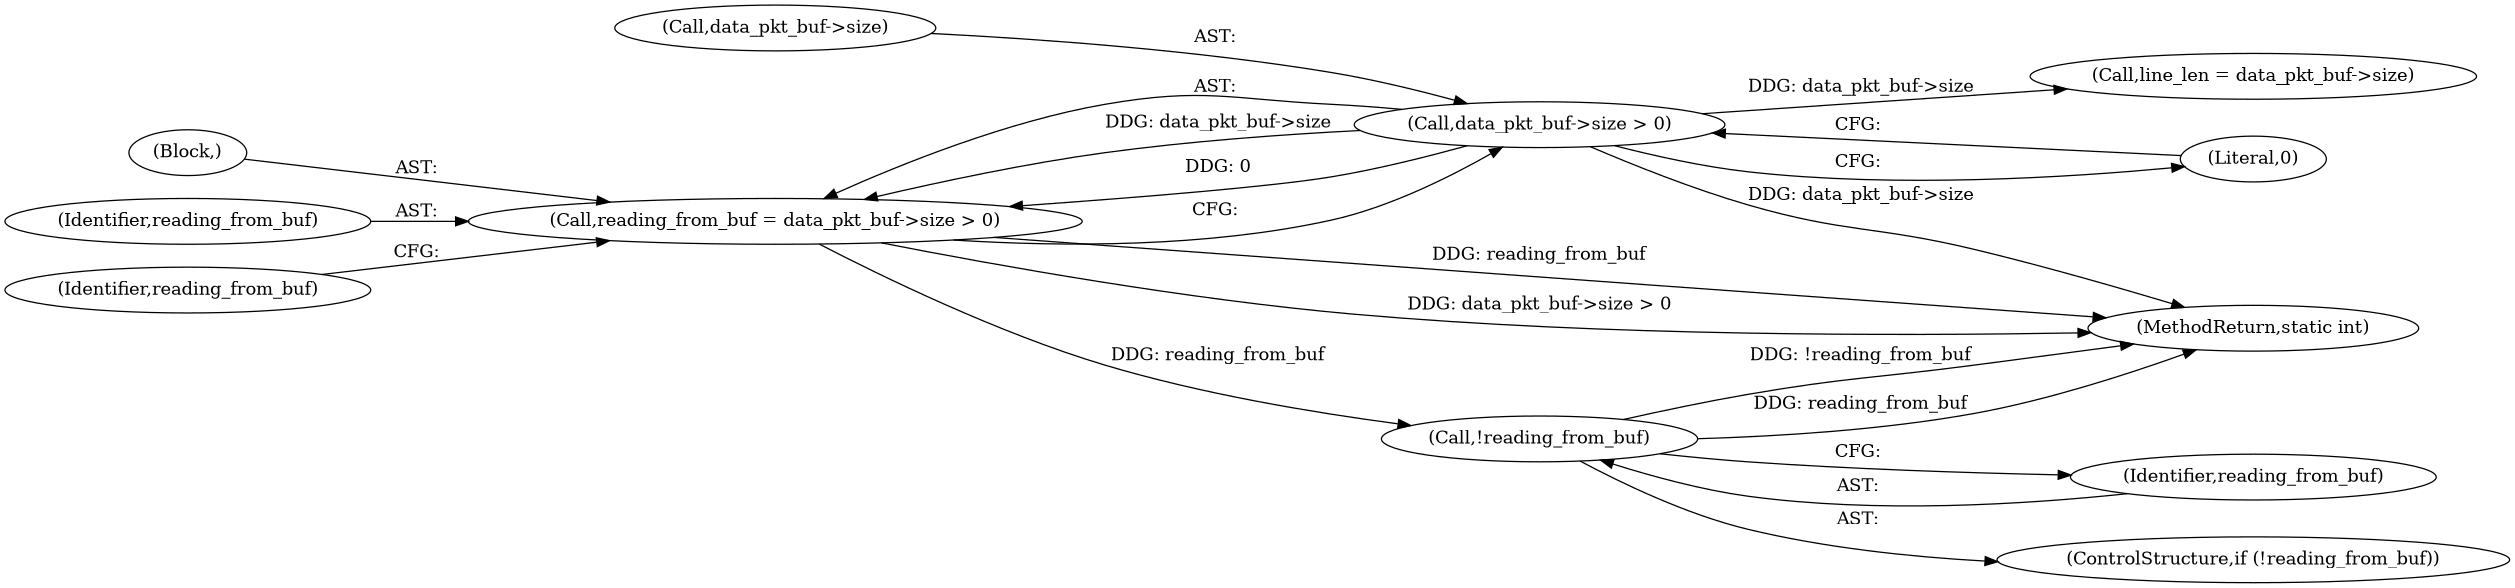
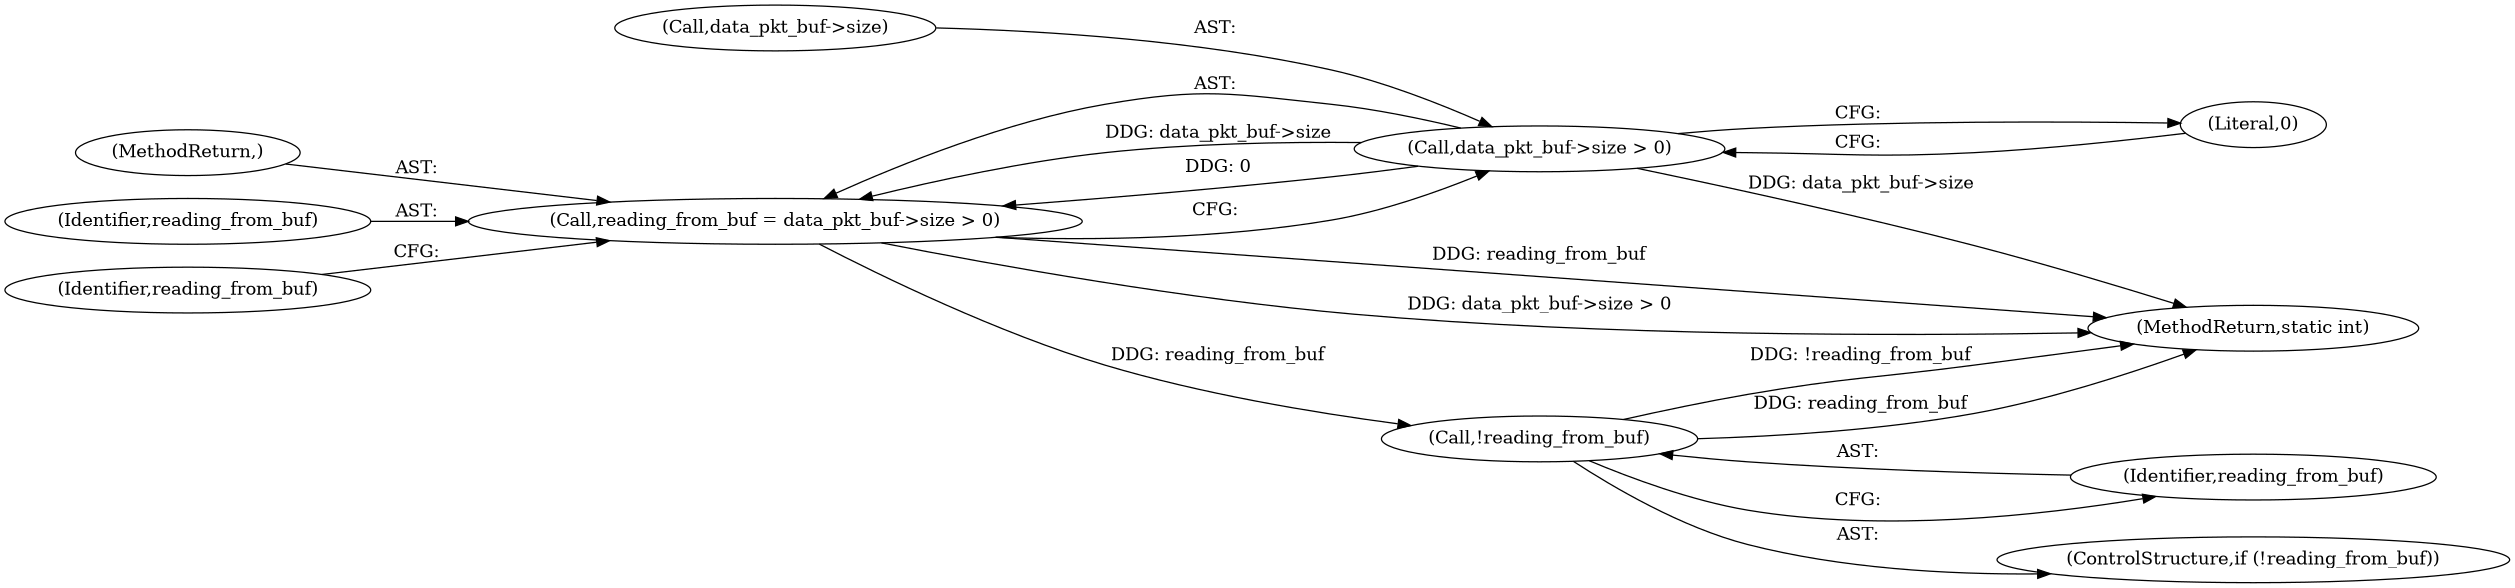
node "(Call,line_len = data_pkt_buf->size)": removed
node "(Block,)": label "(Block,)" -> "(MethodReturn,)"
